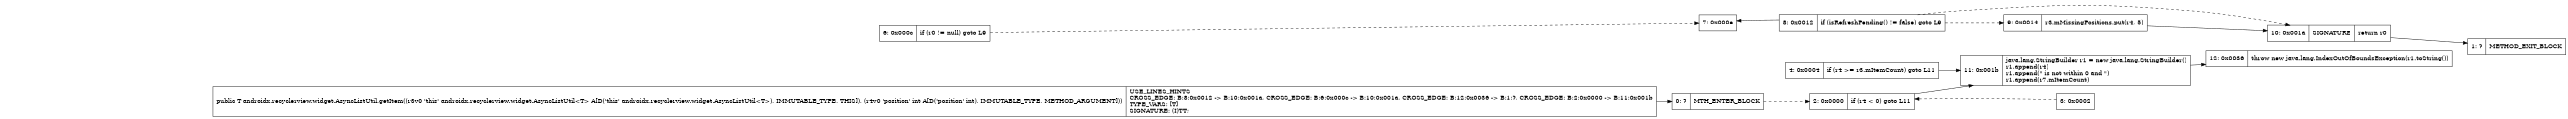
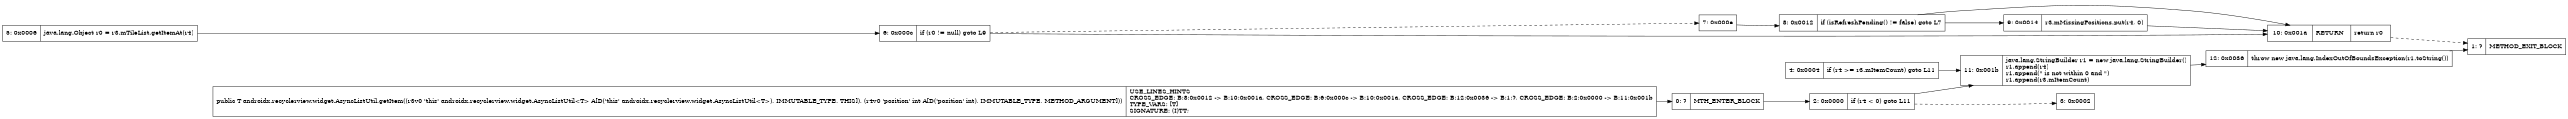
edge "8: 0x0012" -> "10: 0x001a": style dashed -> solid
edge "8: 0x0012" -> "7: 0x000e": reversed
node "8: 0x0012": text "if (isRefreshPending() != false) goto L9" -> "if (isRefreshPending() != false) goto L7"
edge "8: 0x0012" -> "9: 0x0014": style dashed -> solid
node "9: 0x0014": text "r3.mMissingPositions.put(r4, 5)" -> "r3.mMissingPositions.put(r4, 0)"
node "5: 0x0006": added
node "10: 0x001a": text "SIGNATURE" -> "RETURN"
edge "6: 0x000c" -> "10: 0x001a": added
edge "10: 0x001a" -> "1: ?": style solid -> dashed
edge "12: 0x0036" -> "1: ?": added
node "11: 0x001b": text "r1.append(r7.mItemCount)" -> "r1.append(r3.mItemCount)"
edge "3: 0x0002" -> "2: 0x0000": reversed
edge "0: ?" -> "2: 0x0000": style dashed -> solid
